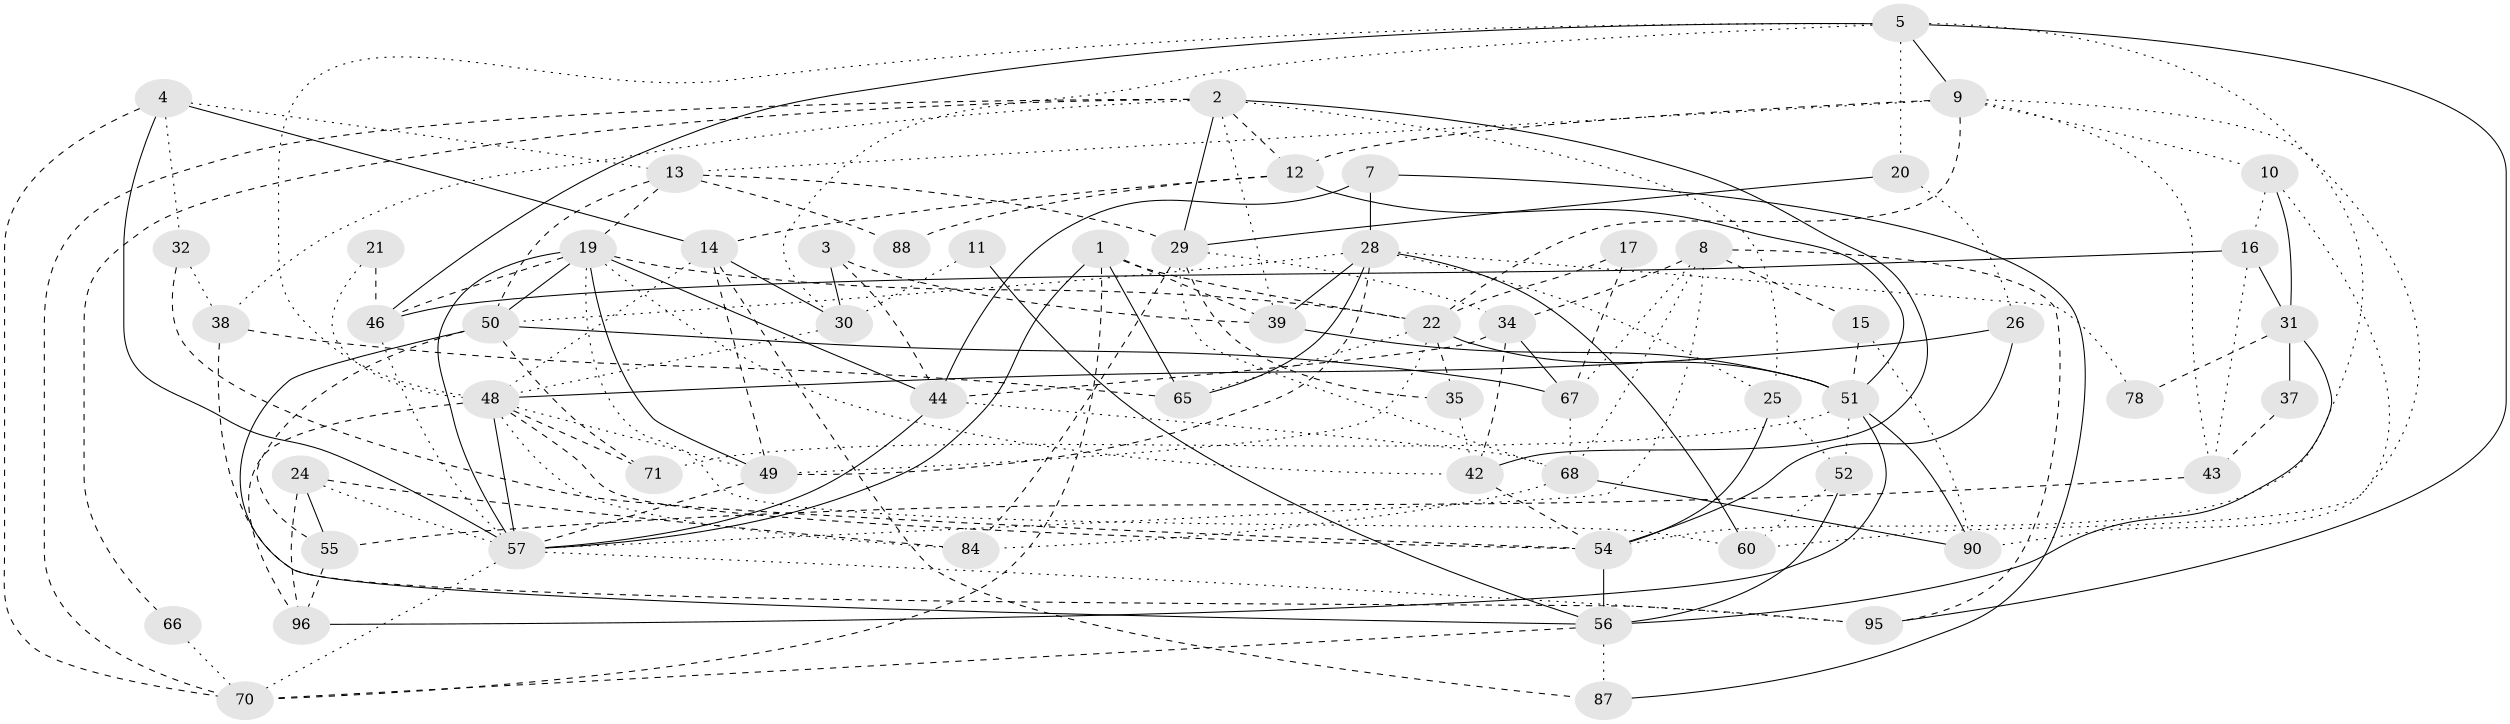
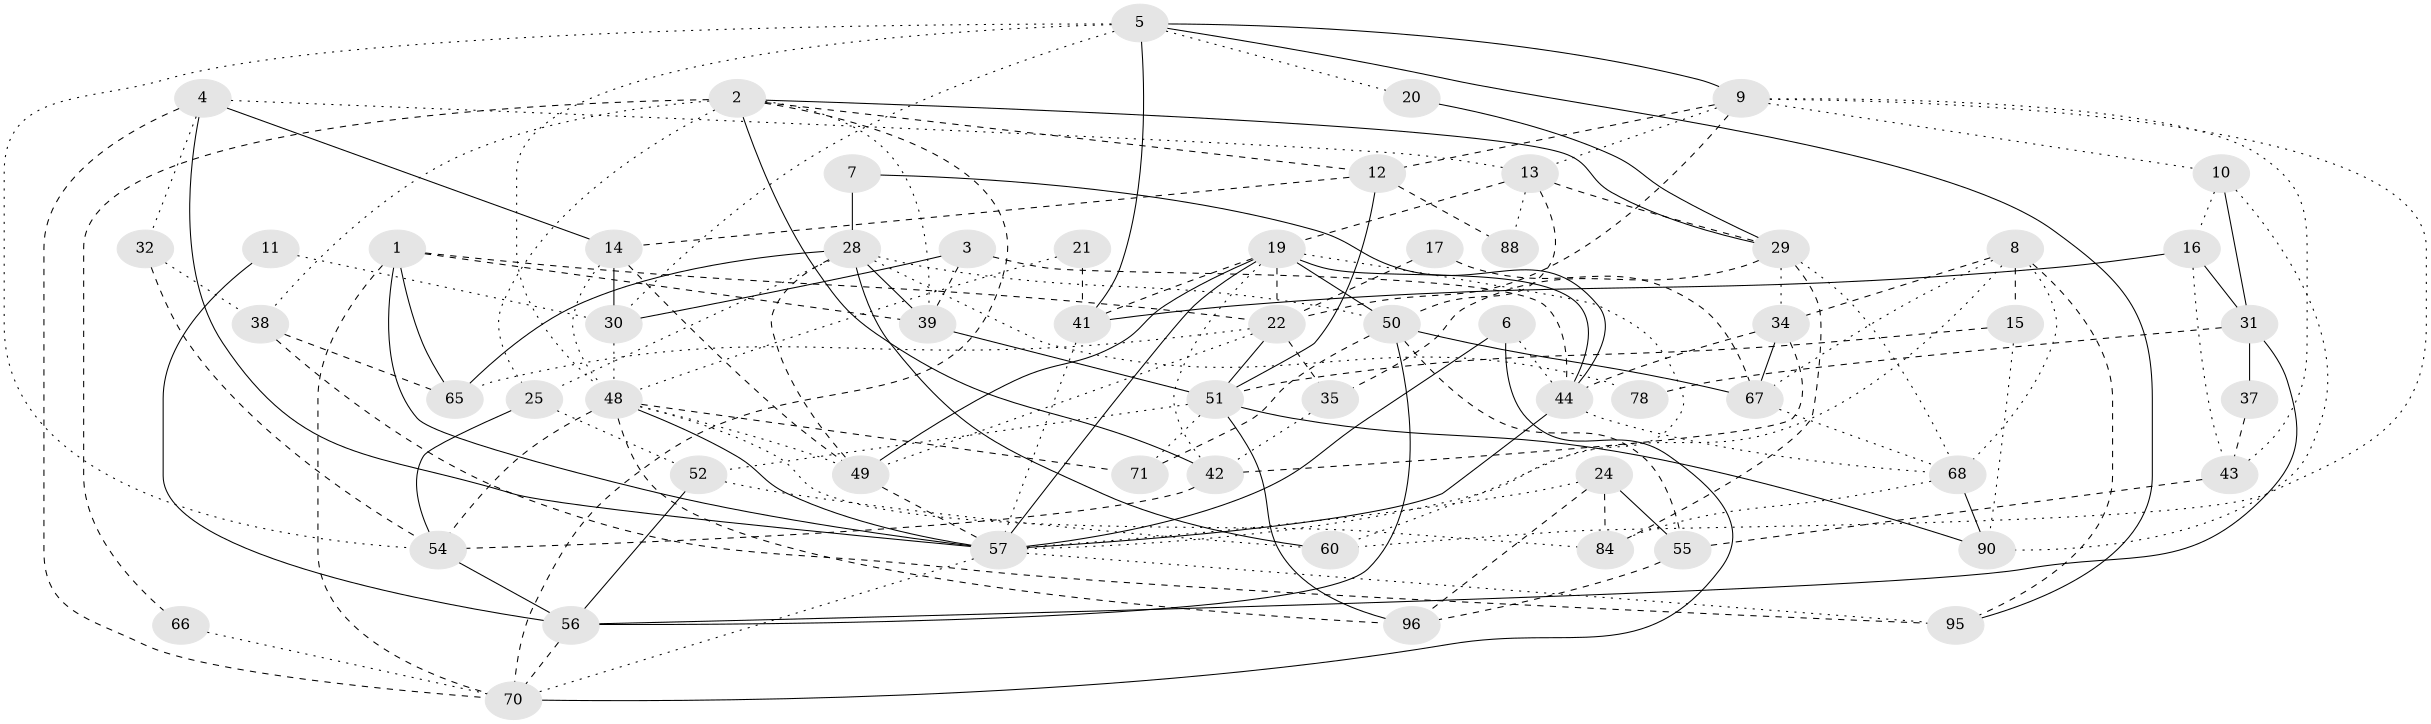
edge "13" -- "88": style dashed -> dotted
node "46": label "46" -> "41"
node "6": added
node "26": removed
node "87": removed
